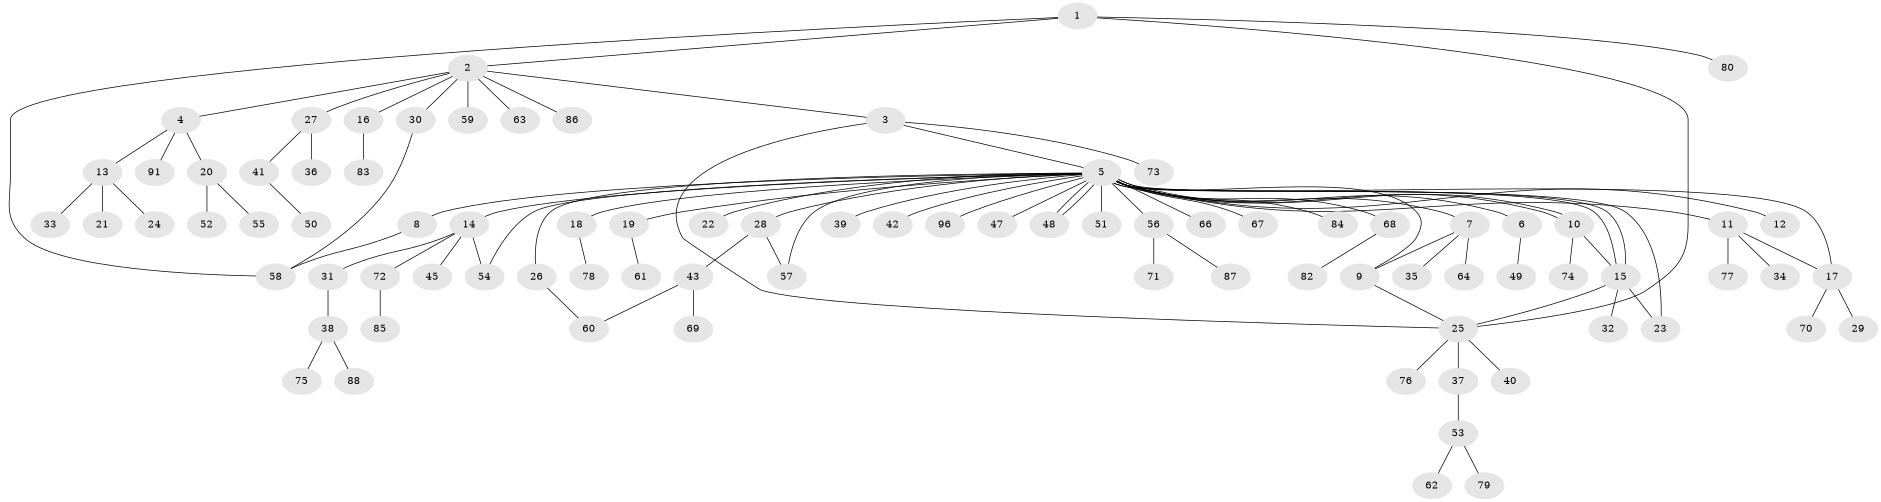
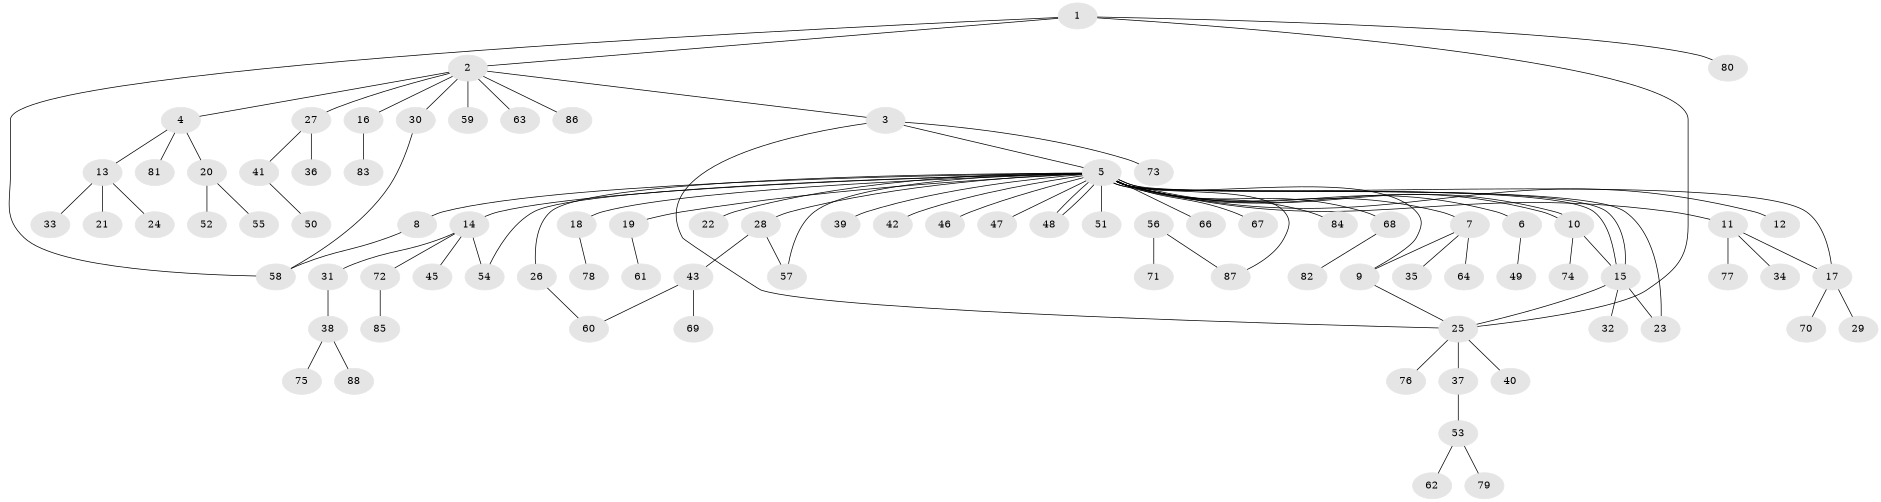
node "91": label "91" -> "81"
edge "5" -- "56": now "5" -- "87"
node "96": label "96" -> "46"
